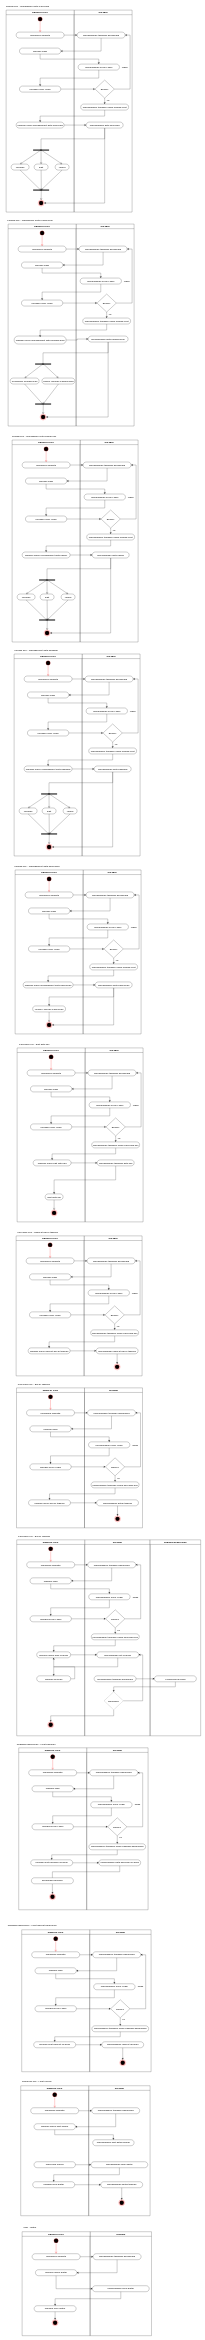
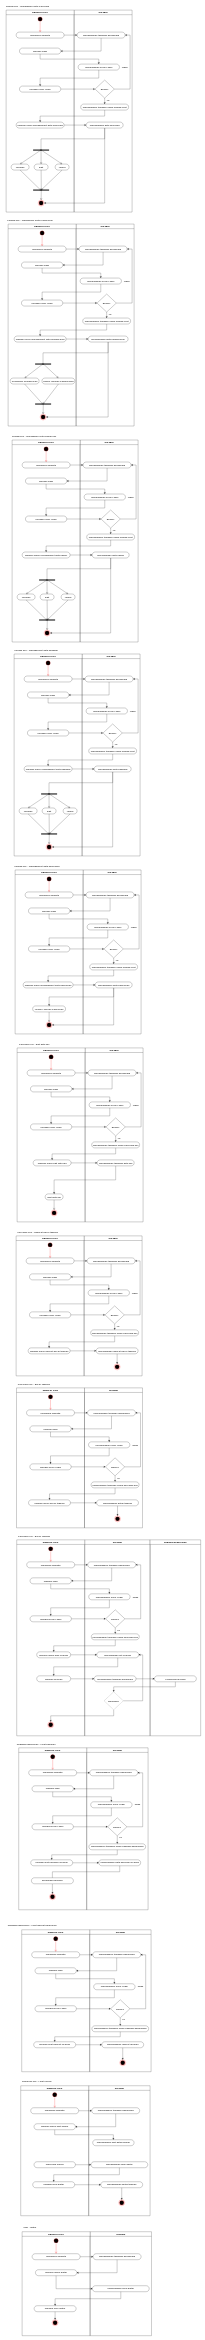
node "Memilih menu management data pembayaran": size 52x8 -> 52x6
edge "Memilih layanan" -> "Memilih menu pilih layanan": now "Memilih layanan" -> "Menampilkan tampilan konfirmasi"
